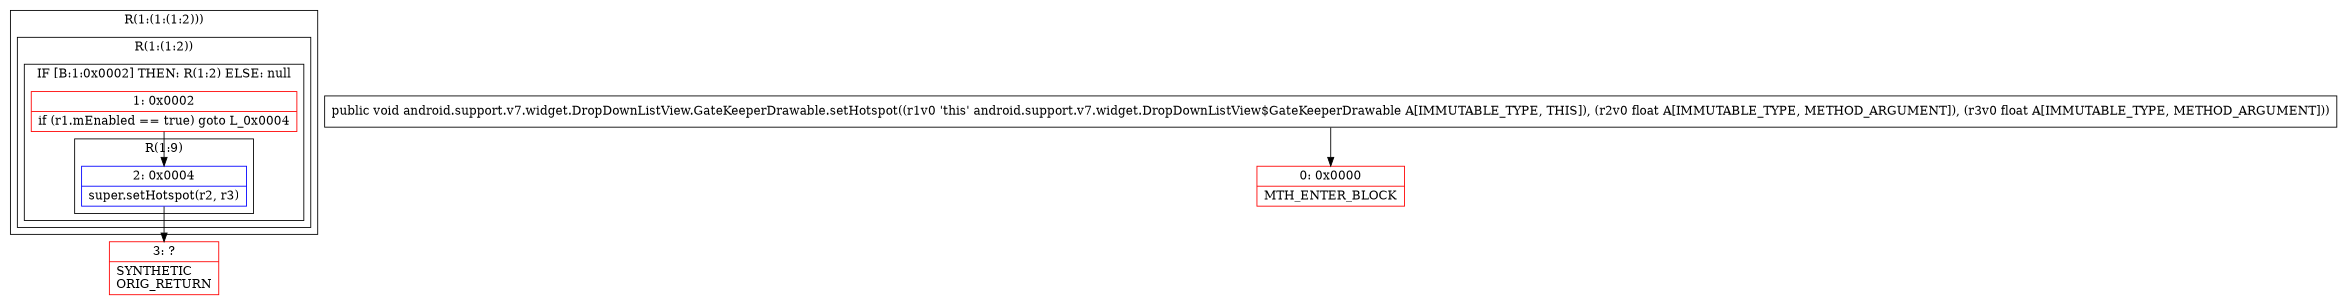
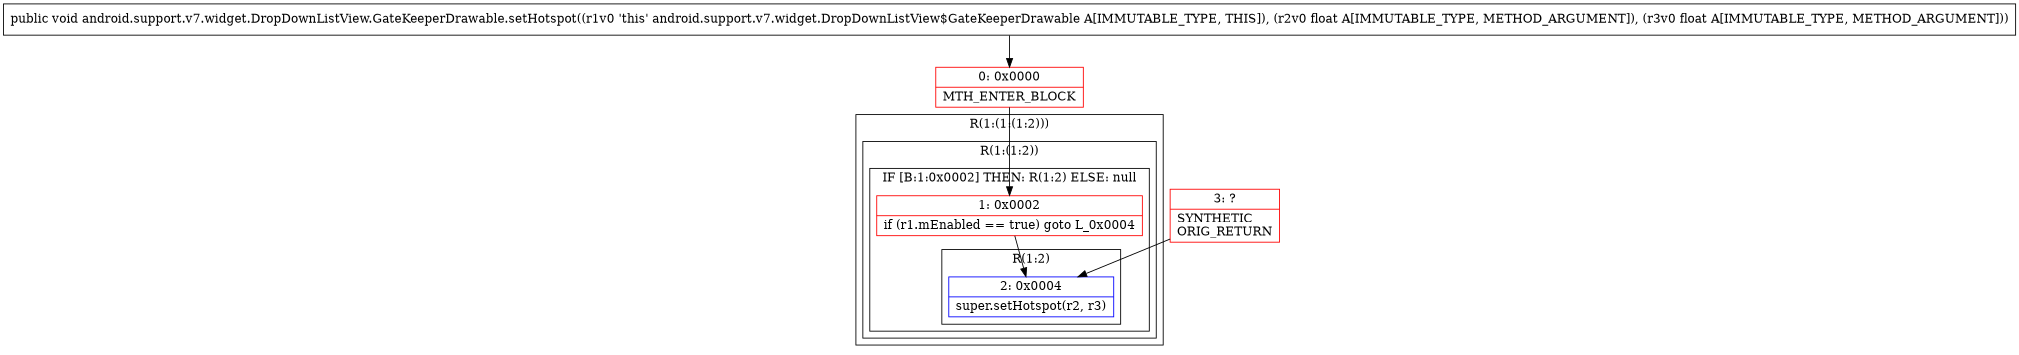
edge "0: 0x0000" -> "1: 0x0002": added
cluster "R(1:9)": label "R(1:9)" -> "R(1:2)"
edge "2: 0x0004" -> "3: ?": reversed
